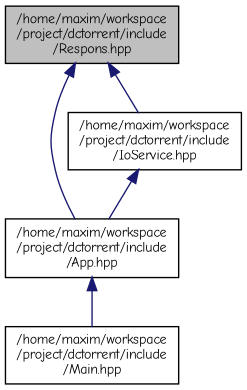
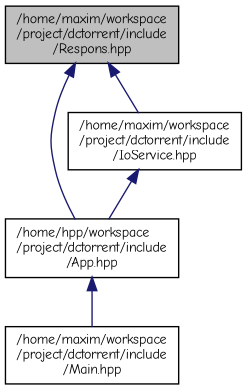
node "/home/maxim/workspace /project/dctorrent/include /App.hpp": label "/home/maxim/workspace /project/dctorrent/include /App.hpp" -> "/home/hpp/workspace /project/dctorrent/include /App.hpp"
